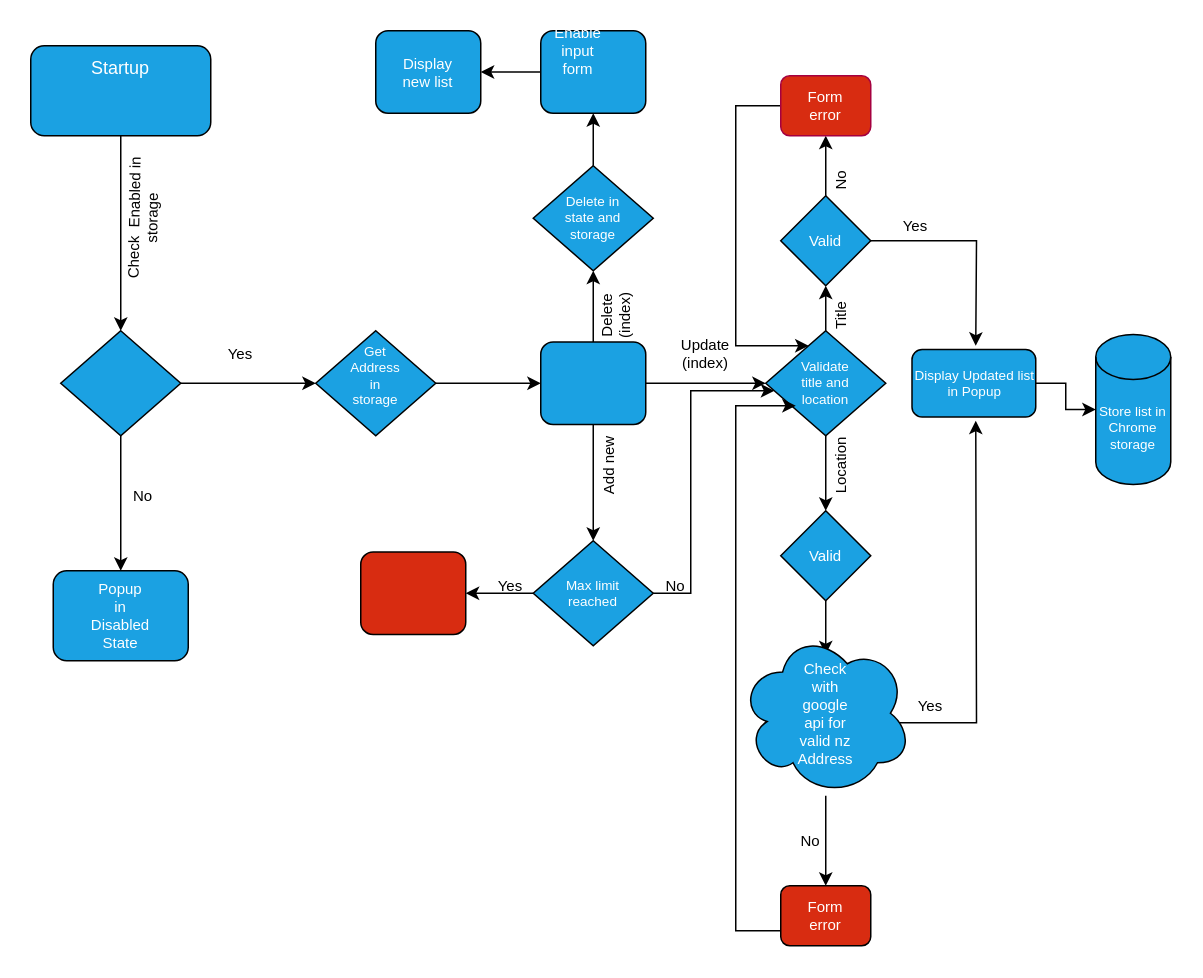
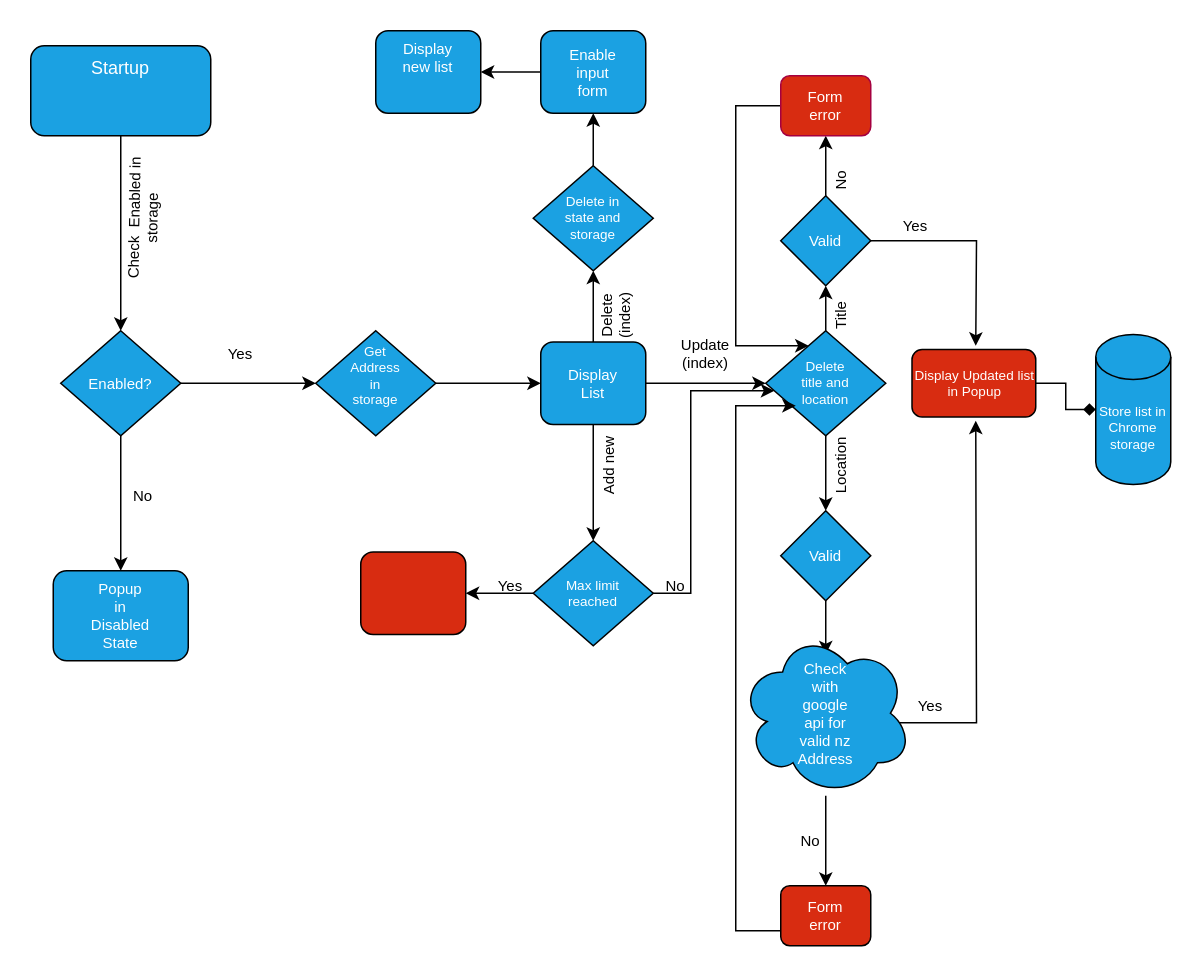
node "Enable input form": moved (578, 50) -> (593, 72)
node "Display new list": moved (428, 72) -> (428, 57)
node "Enabled?": added
node "Display List": added
node "Validate title and location": label "Validate title and location" -> "Delete title and location"
node "Display Updated list in Popup": fillcolor #1ba1e2 -> #d82c11
edge "Display Updated list in Popup" -> "Store list in Chrome storage": arrowhead classic -> diamond
